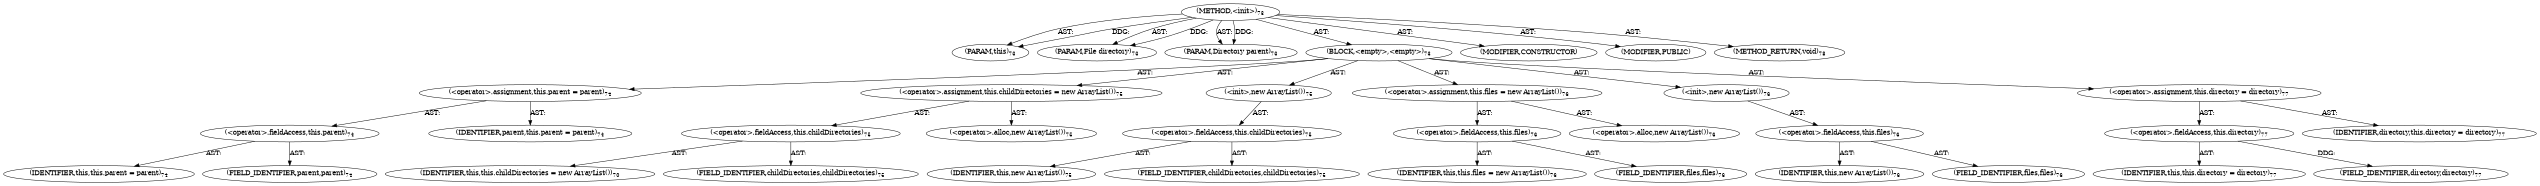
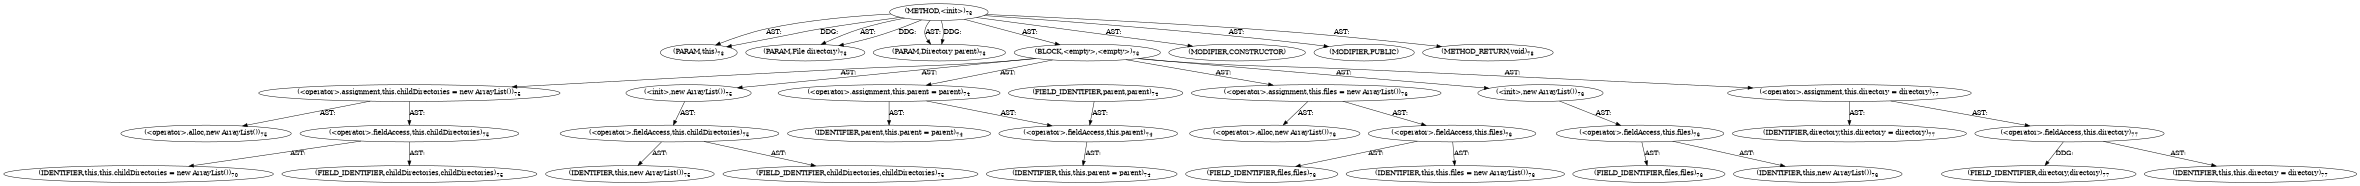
edge "(<operator>.fieldAccess,this.parent)" -> "(FIELD_IDENTIFIER,parent,parent)": reversed
